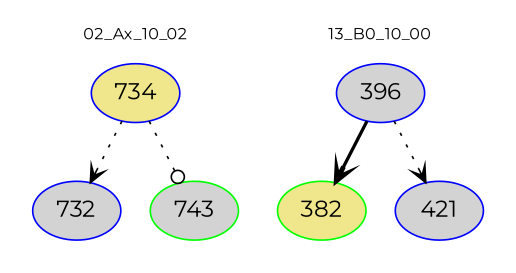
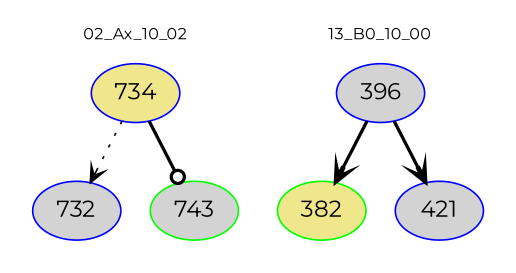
edge "396" -> "421": style dotted -> bold
edge "734" -> "743": style dotted -> bold
